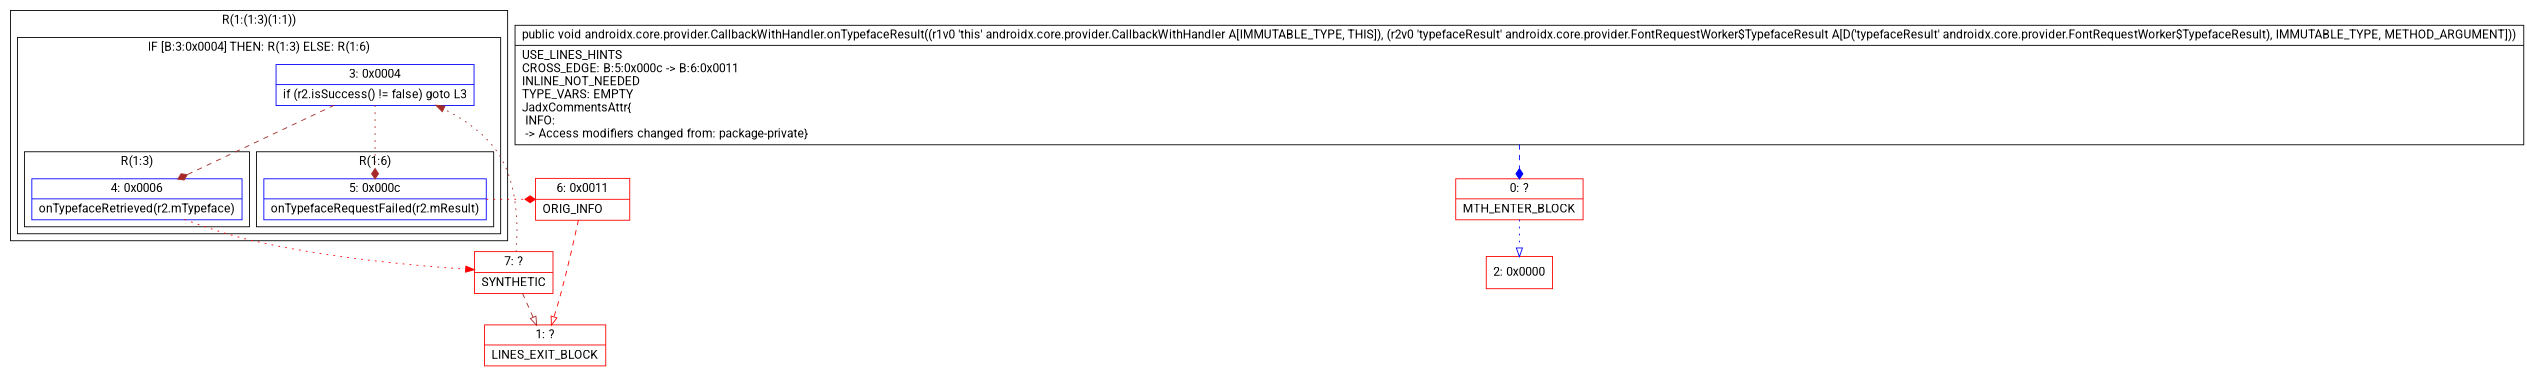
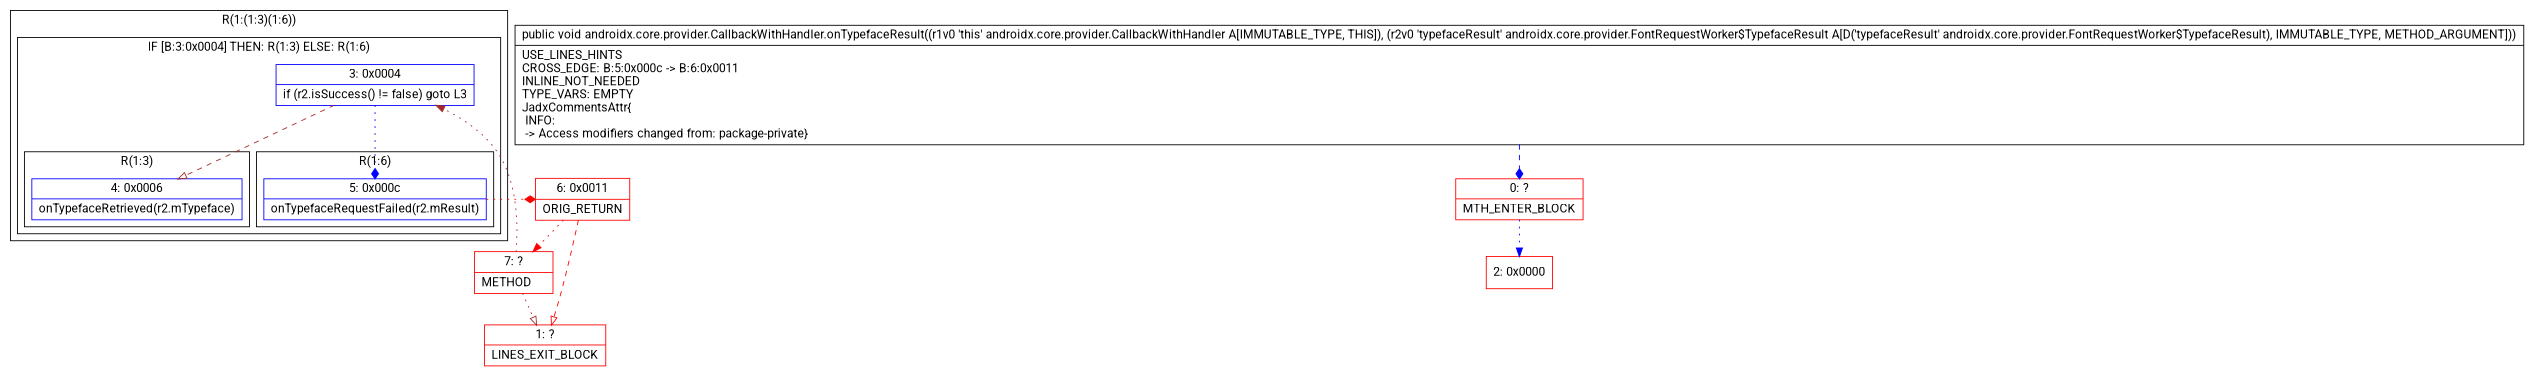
cluster "R(1:(1:3)(1:1))": label "R(1:(1:3)(1:1))" -> "R(1:(1:3)(1:6))"
edge "3: 0x0004" -> "5: 0x000c": color brown -> blue
edge "3: 0x0004" -> "4: 0x0006": arrowhead diamond -> onormal
node "6: 0x0011": text "ORIG_INFO" -> "ORIG_RETURN"
edge "0: ?" -> "2: 0x0000": arrowhead onormal -> normal
edge "4: 0x0006" -> "7: ?": now "6: 0x0011" -> "7: ?"
node "7: ?": text "SYNTHETIC" -> "METHOD"
edge "7: ?" -> "1: ?": style dashed -> dotted
